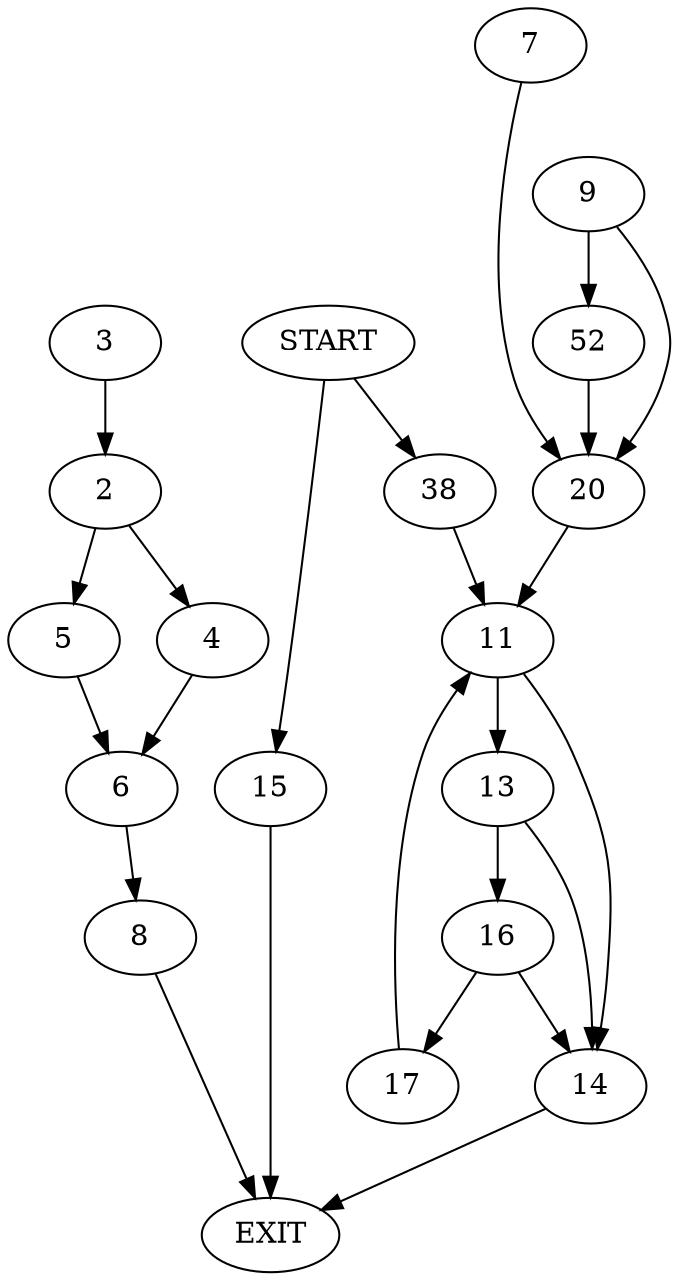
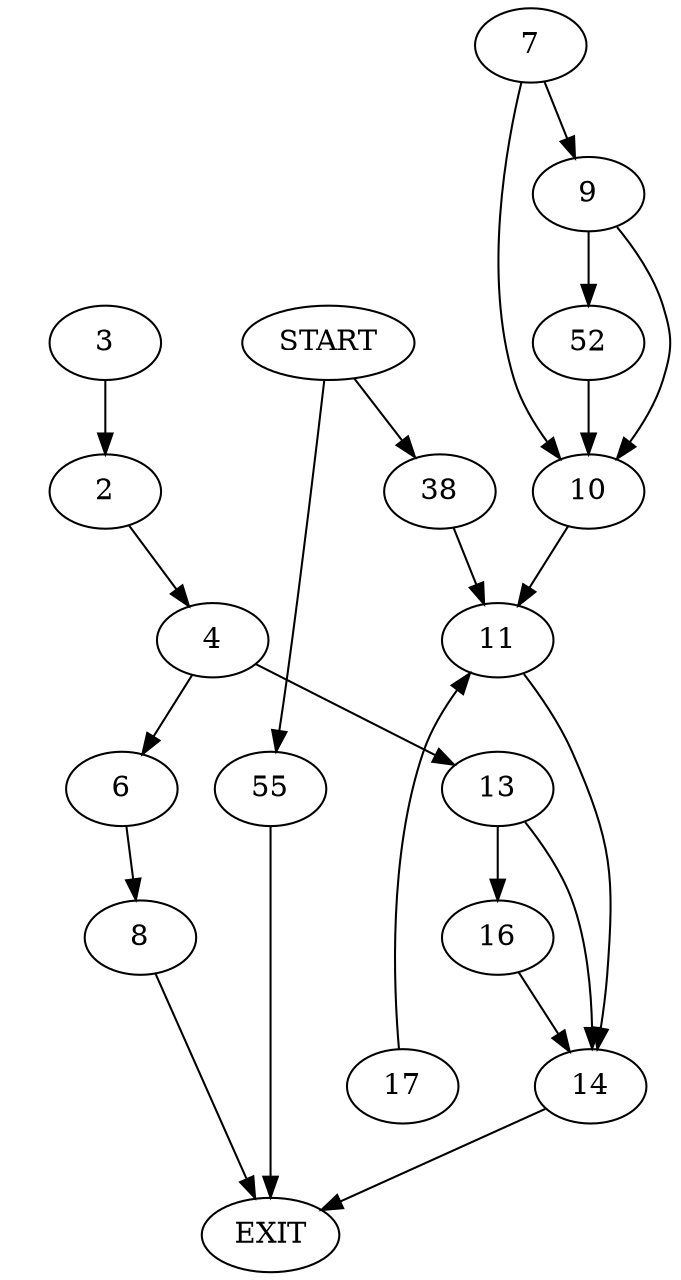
edge "7" -> "9": added
node "20": label "20" -> "10"
node "5": removed
edge "11" -> "13": now "4" -> "13"
node "15": label "15" -> "55"
edge "16" -> "17": removed
